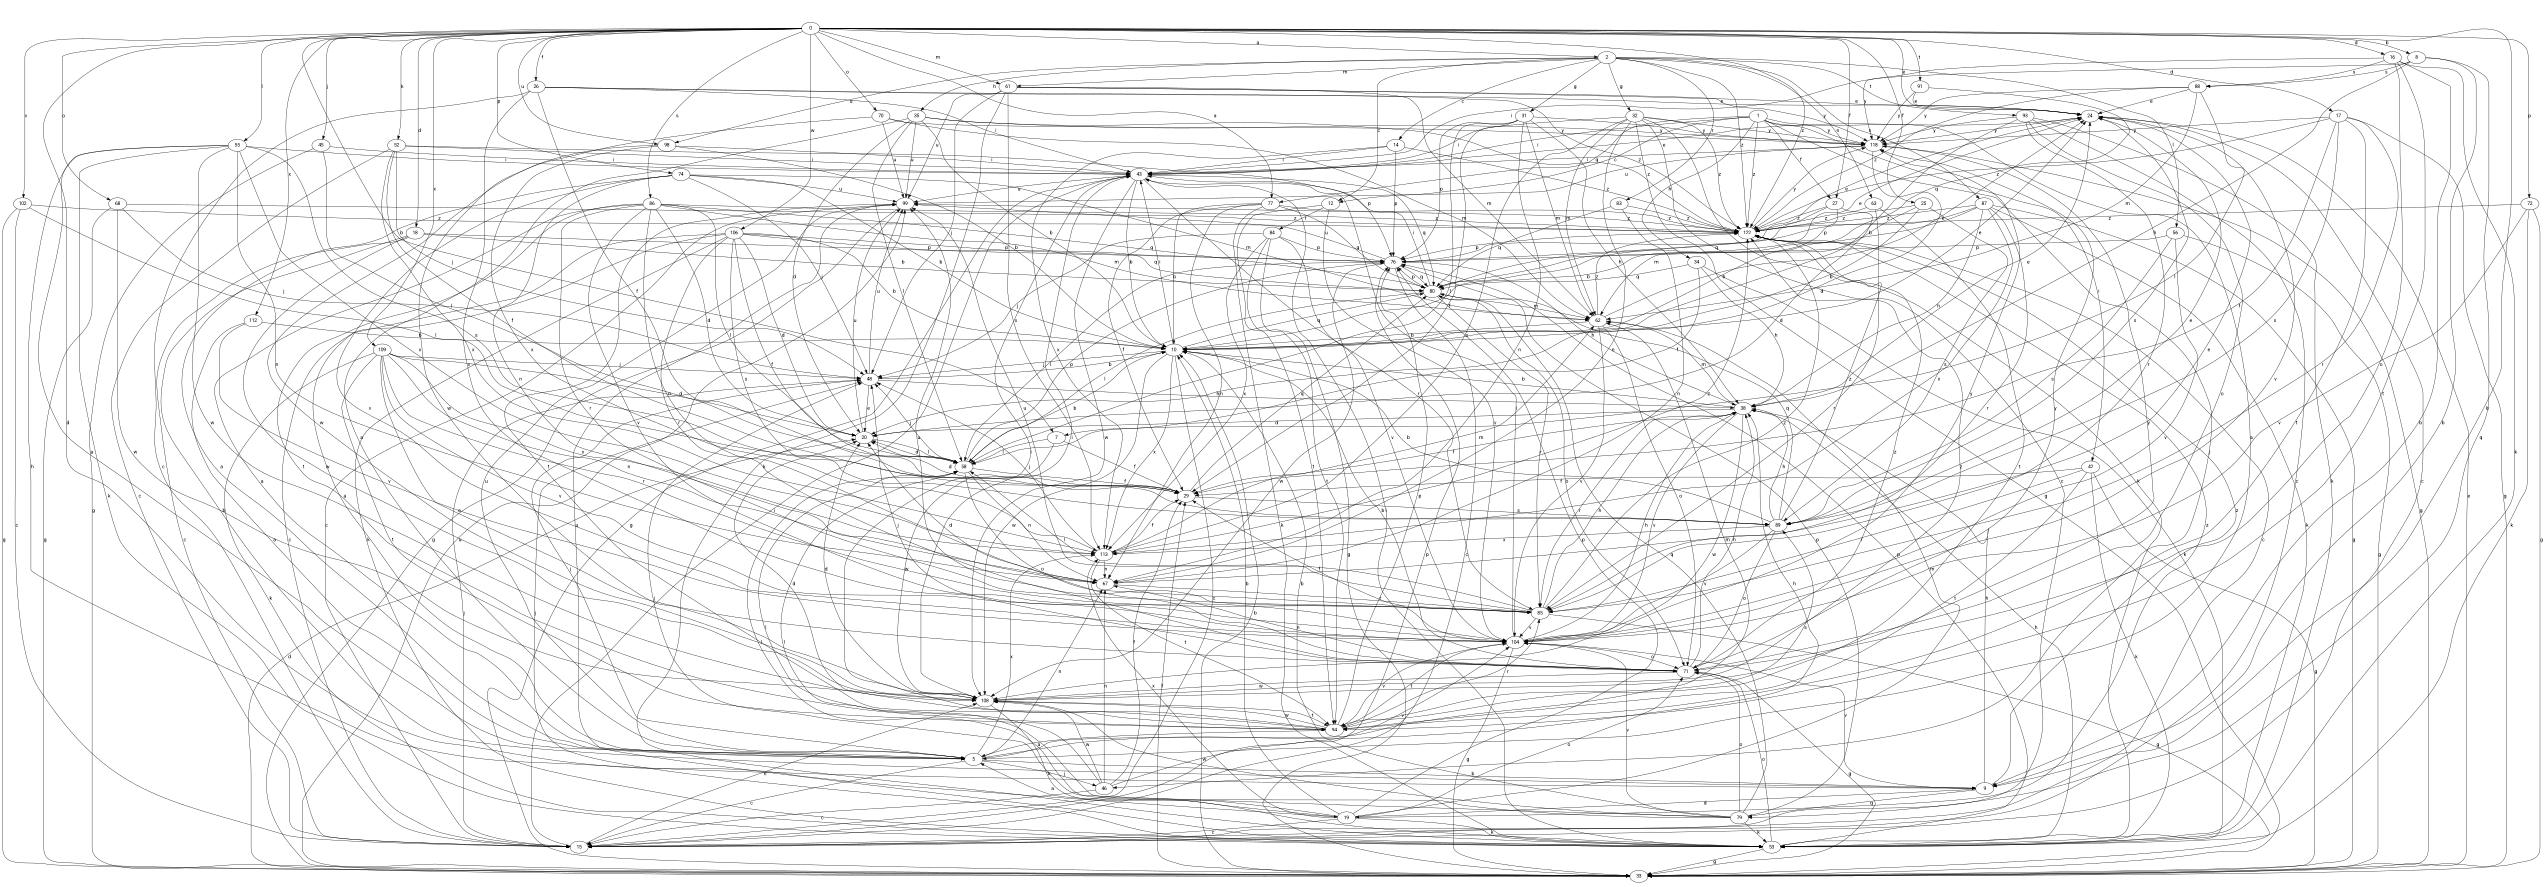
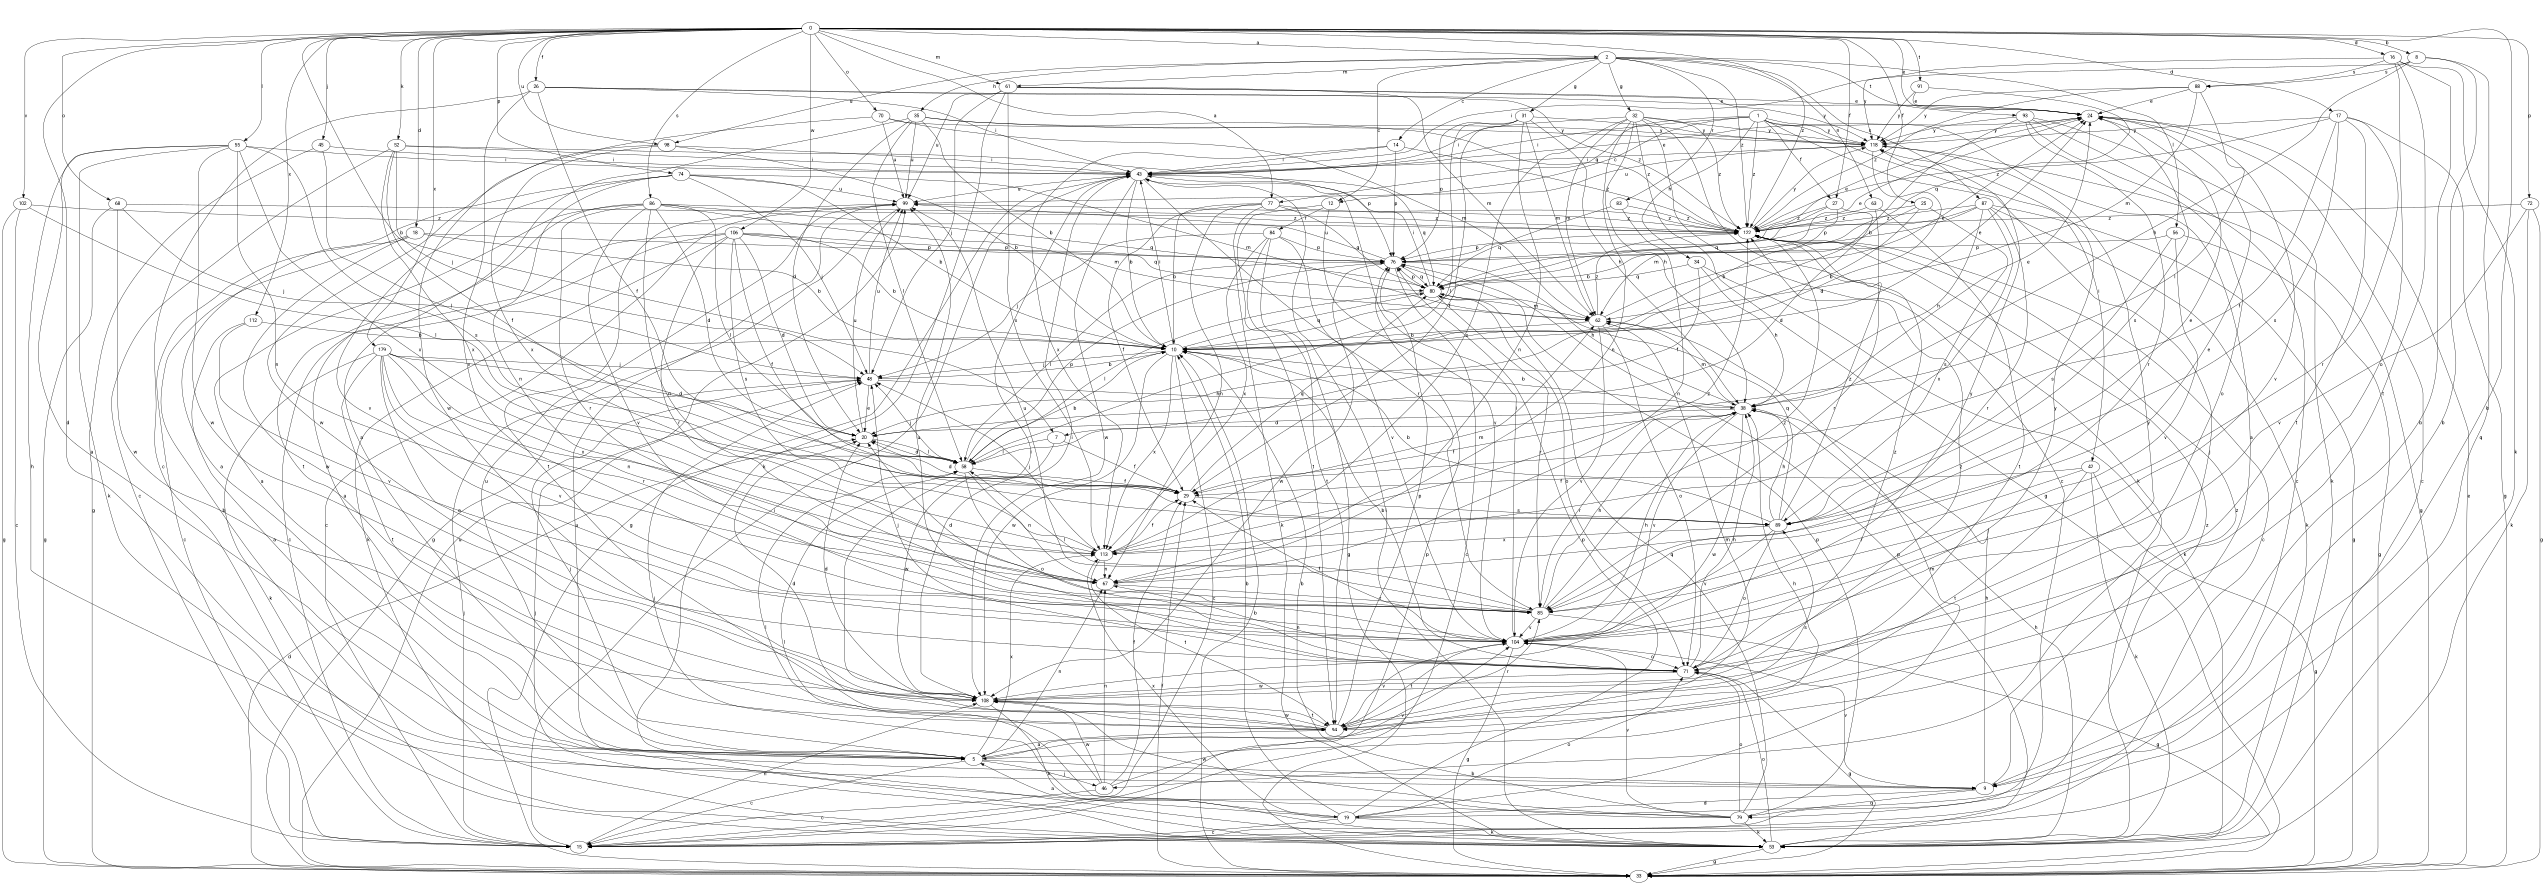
edge "32" -> "38": added, label "h"
edge "18" -> "80": now "18" -> "10"
node "109": label "109" -> "179"
edge "19" -> "58": removed, label "l"
